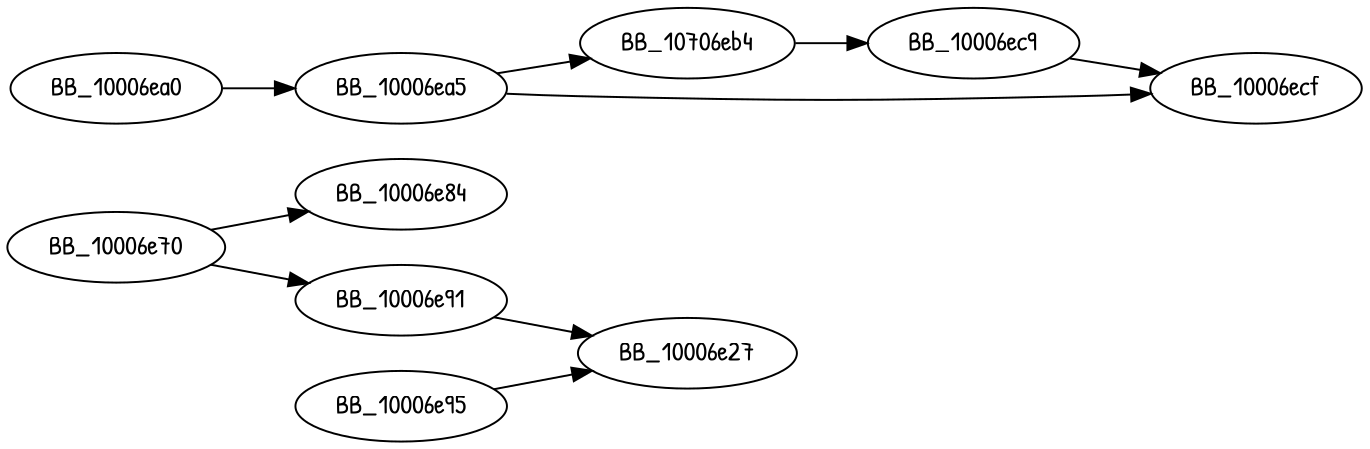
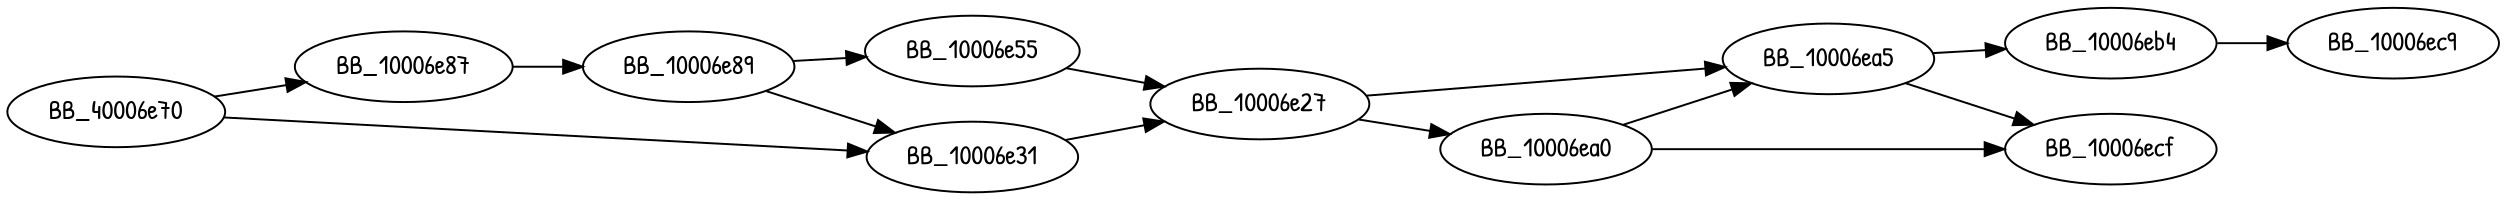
node "BB_10706eb4": label "BB_10706eb4" -> "BB_10006eb4"
edge "BB_10006ec9" -> "BB_10006ecf": now "BB_10006ea0" -> "BB_10006ecf"
node "BB_10006e89": added
edge "BB_10006e27" -> "BB_10006ea5": added
edge "BB_10006e27" -> "BB_10006ea0": added
node "BB_10006e84": label "BB_10006e84" -> "BB_10006e87"
node "BB_10006e70": label "BB_10006e70" -> "BB_40006e70"
node "BB_10006e91": label "BB_10006e91" -> "BB_10006e31"
node "BB_10006e95": label "BB_10006e95" -> "BB_10006e55"
